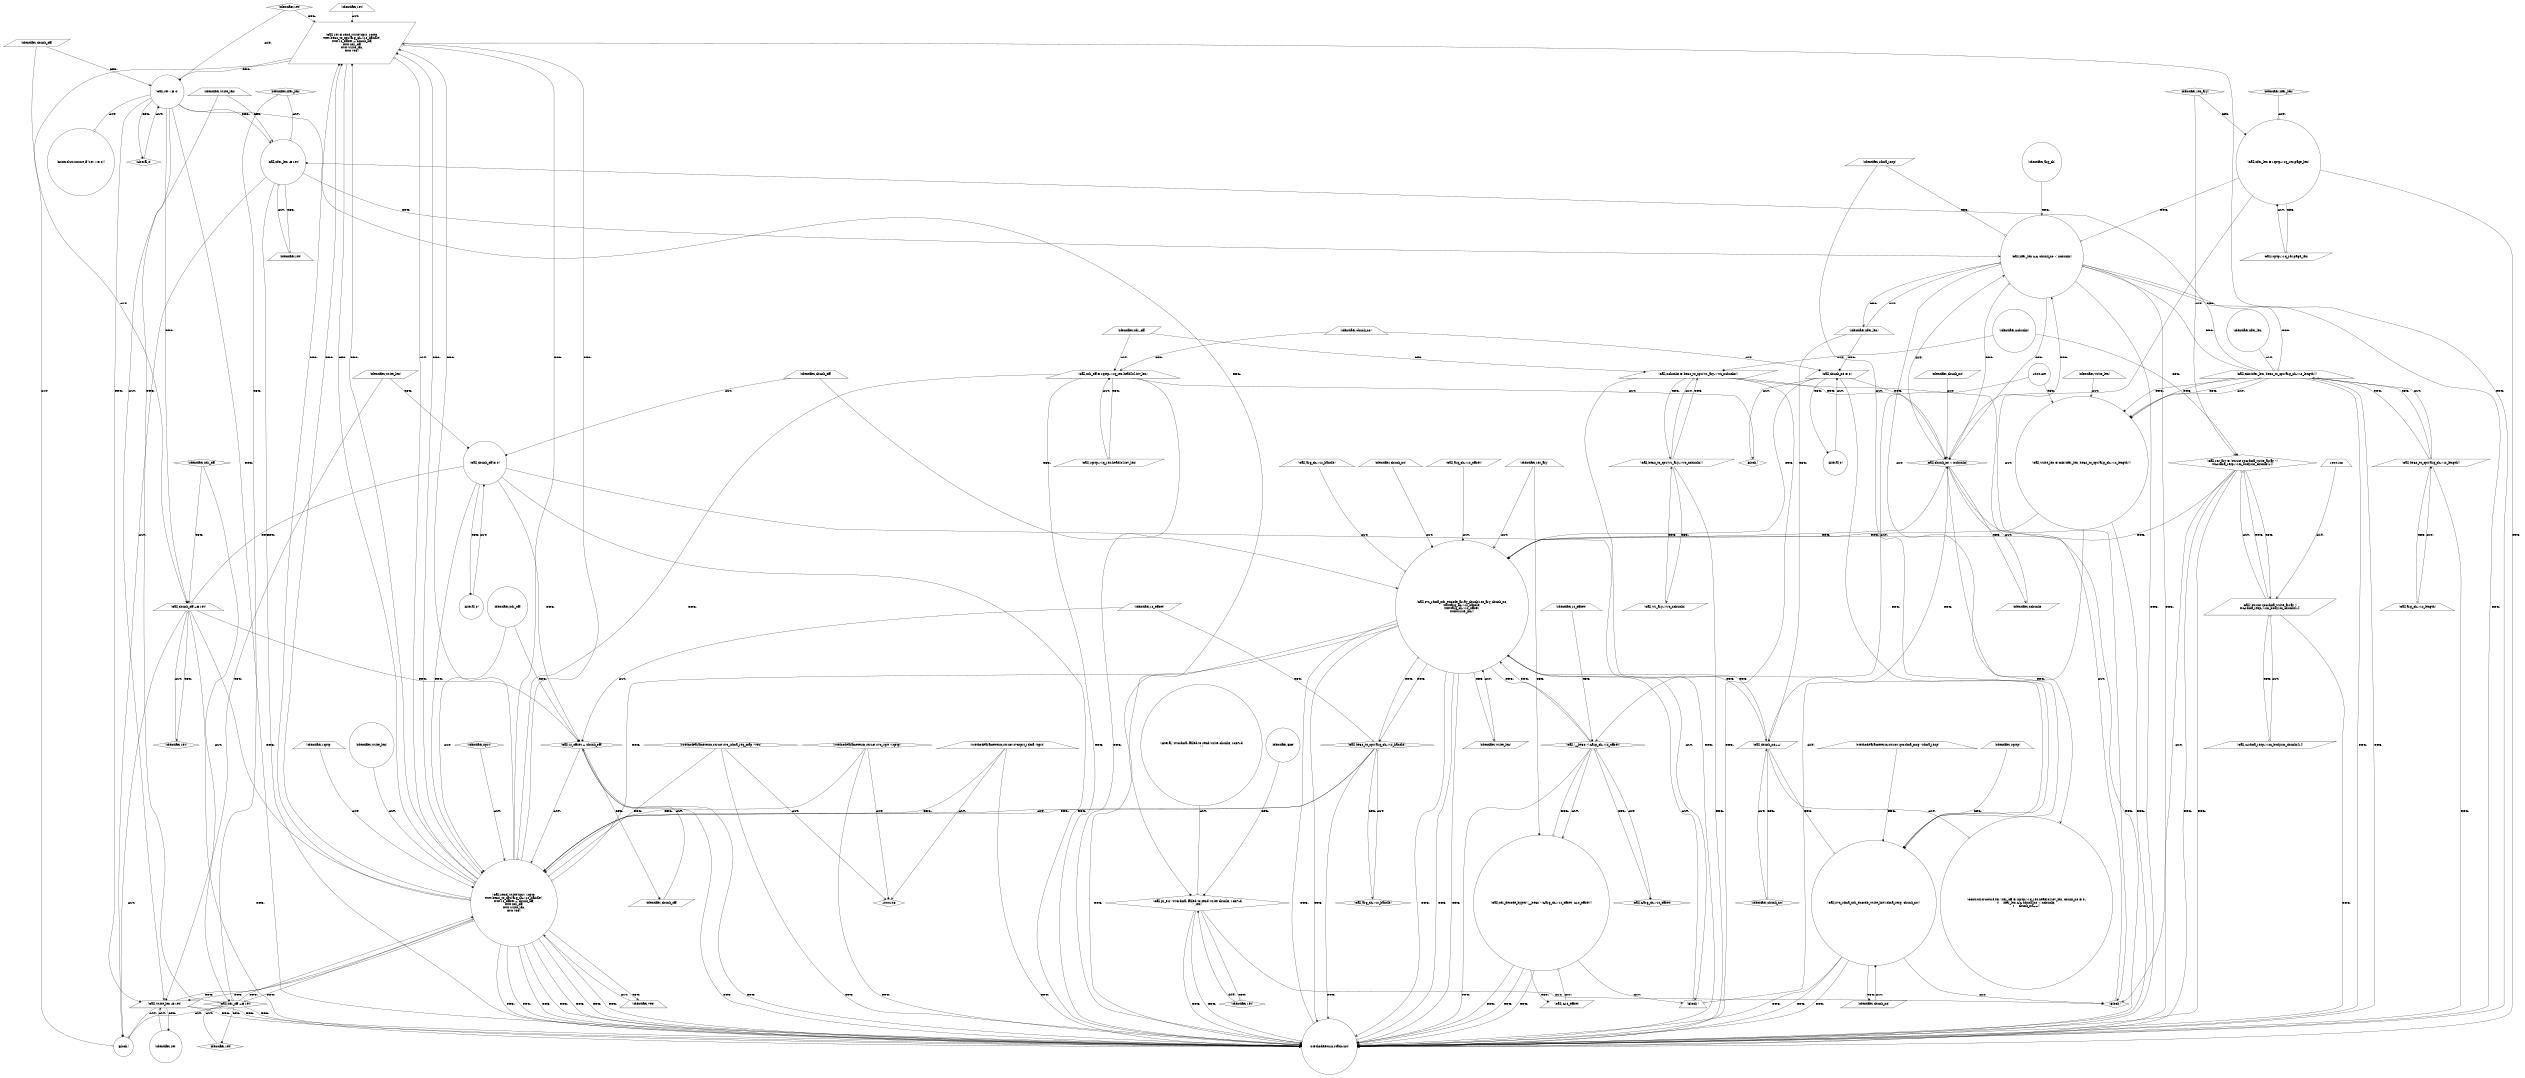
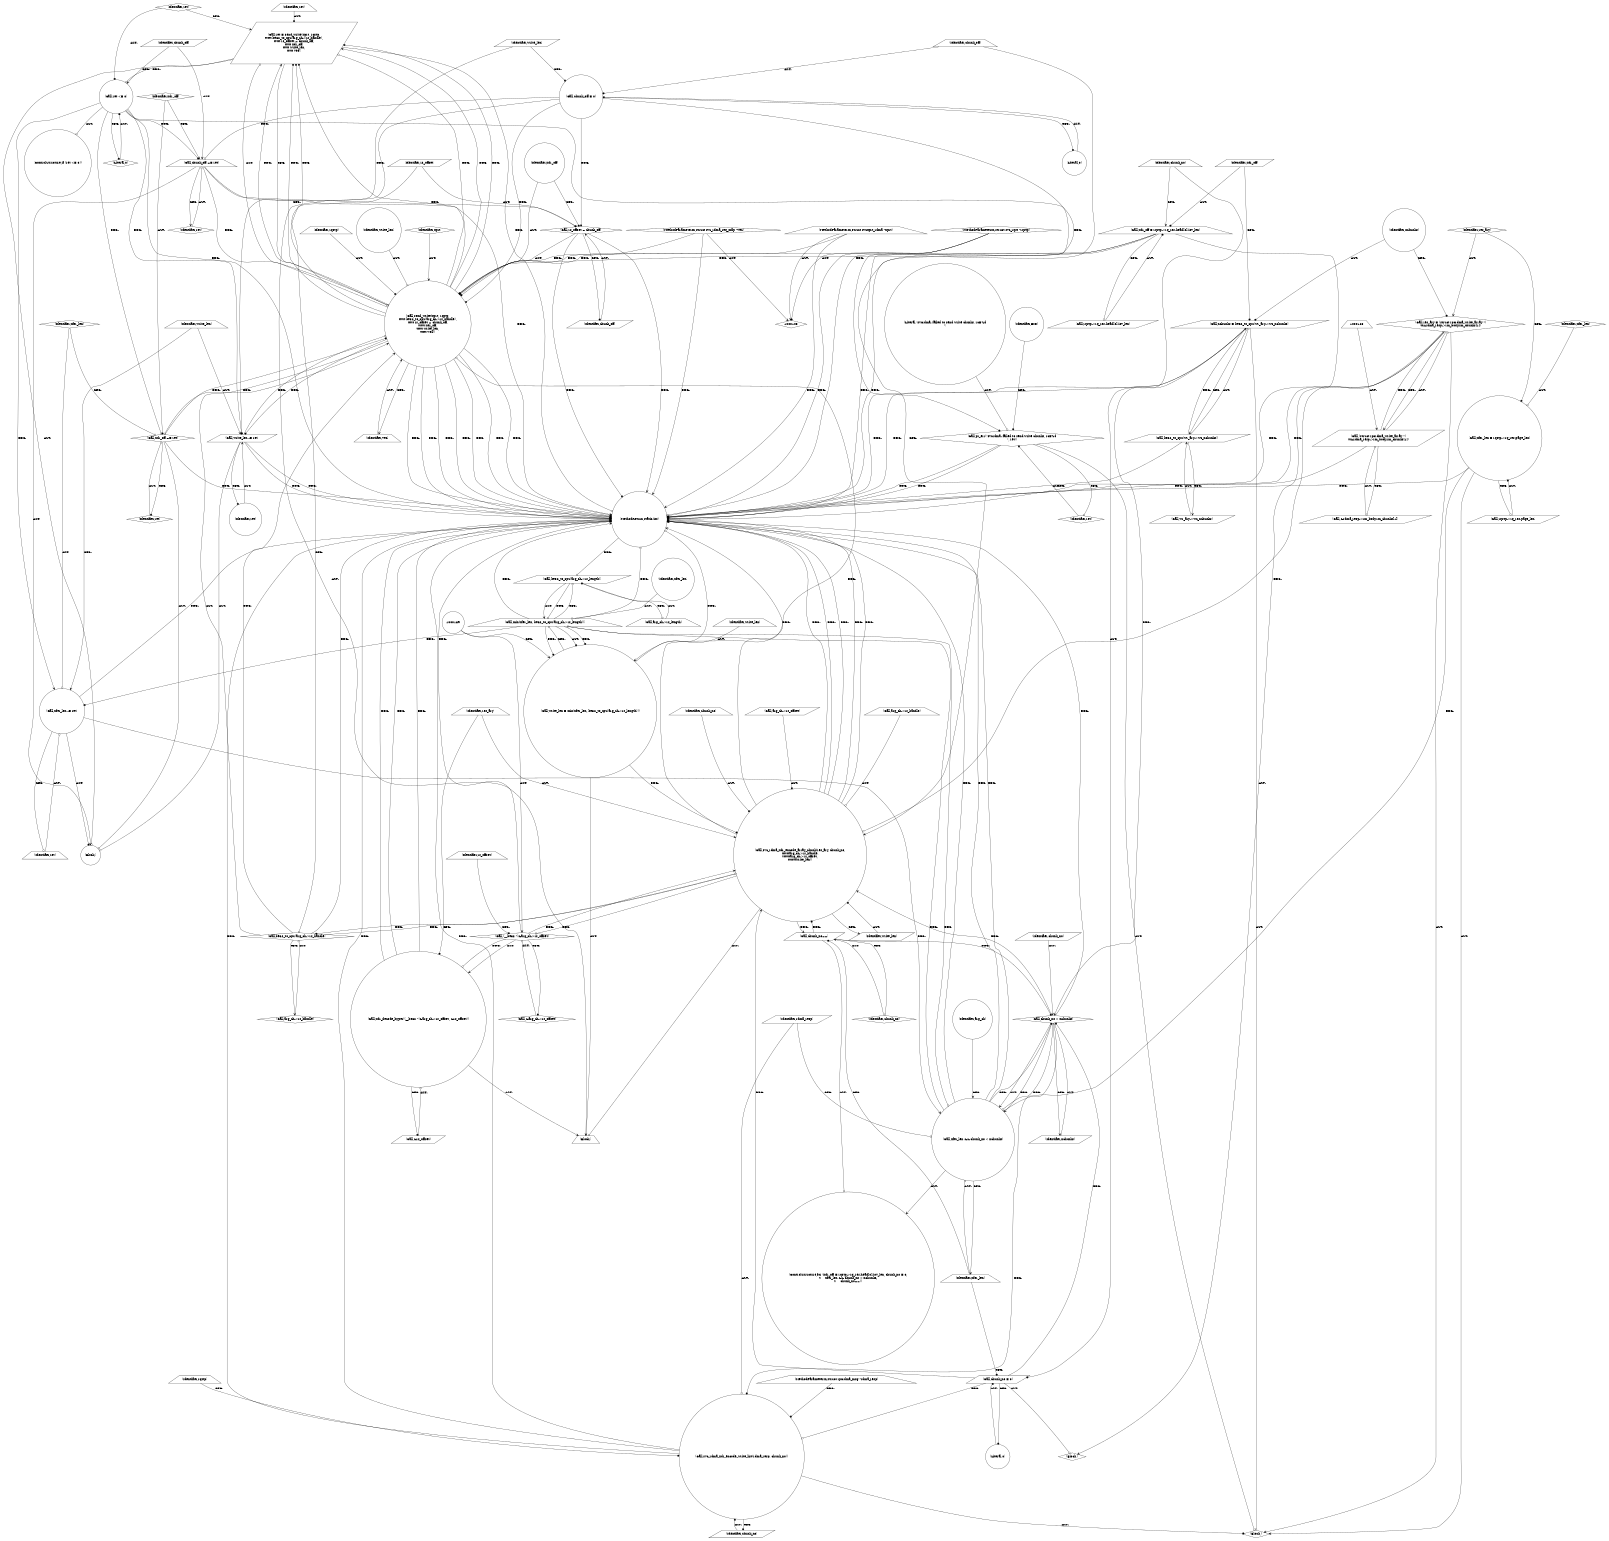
edge "(Call,wr_ary->wc_nchunks)" -> "(Call,be32_to_cpu(wr_ary->wc_nchunks))": label "DDG: " -> "AST: "
edge "(Call,chunk_no++)" -> "(Call,svc_rdma_xdr_encode_write_list(rdma_resp, chunk_no))": removed, label "DDG:"
edge "(Call,be32_to_cpu(arg_ch->rs_length))" -> "(MethodReturn,static int)": reversed
